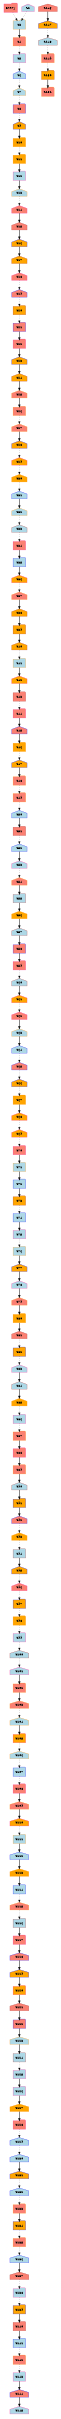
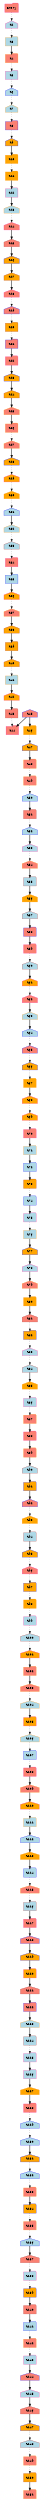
edge "Entry" -> "%3": now "Entry" -> "%2"
edge "%44" -> "%45": reversed
edge "%83" -> "%84": style bold -> dotted
node "%101": fillcolor lightblue -> orange
edge "%145" -> "%146": added
